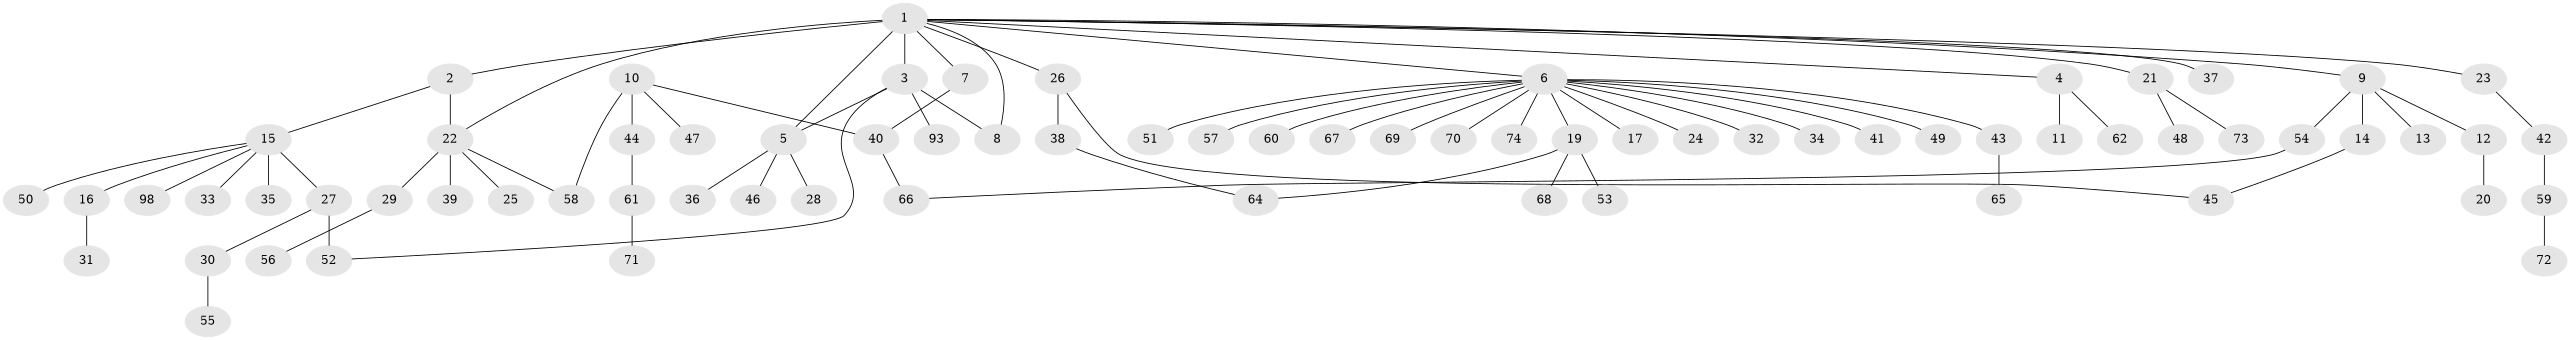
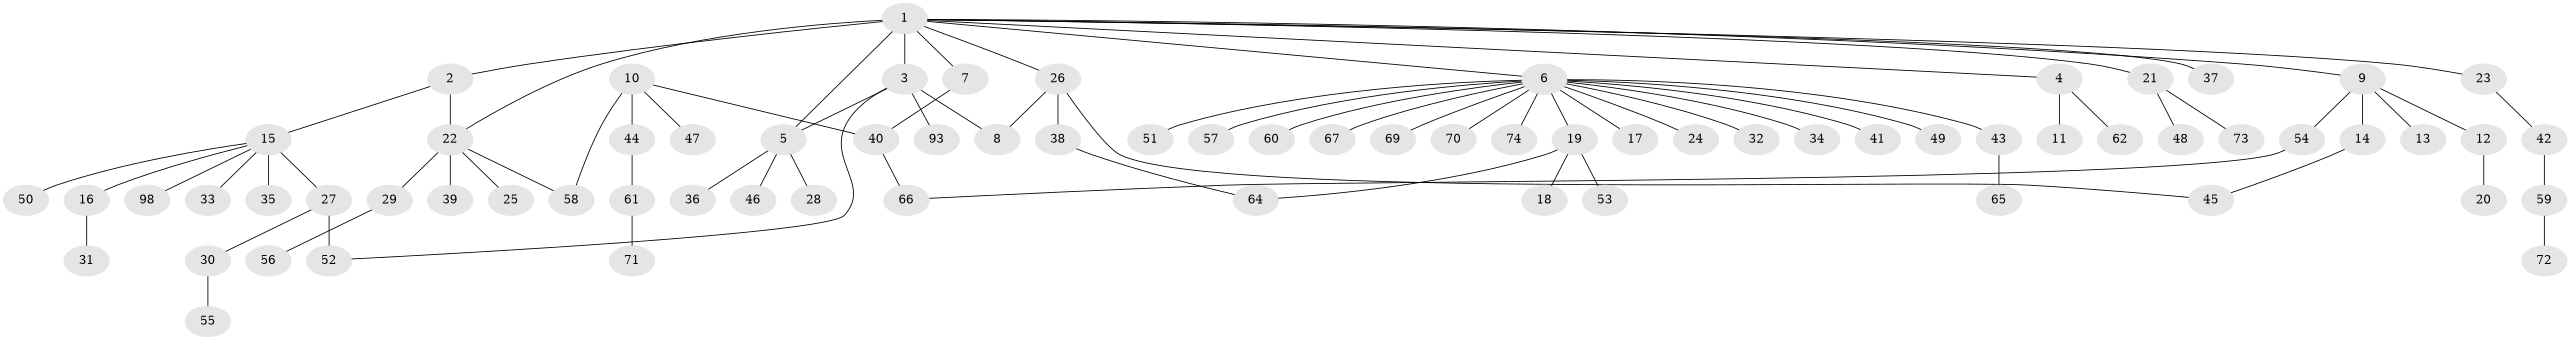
edge "1" -- "8": now "26" -- "8"
node "68": label "68" -> "18"
